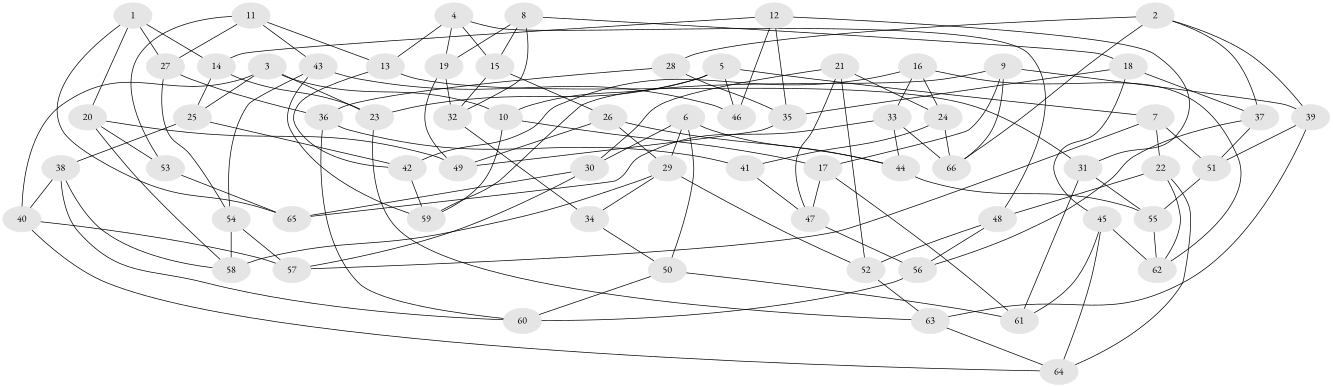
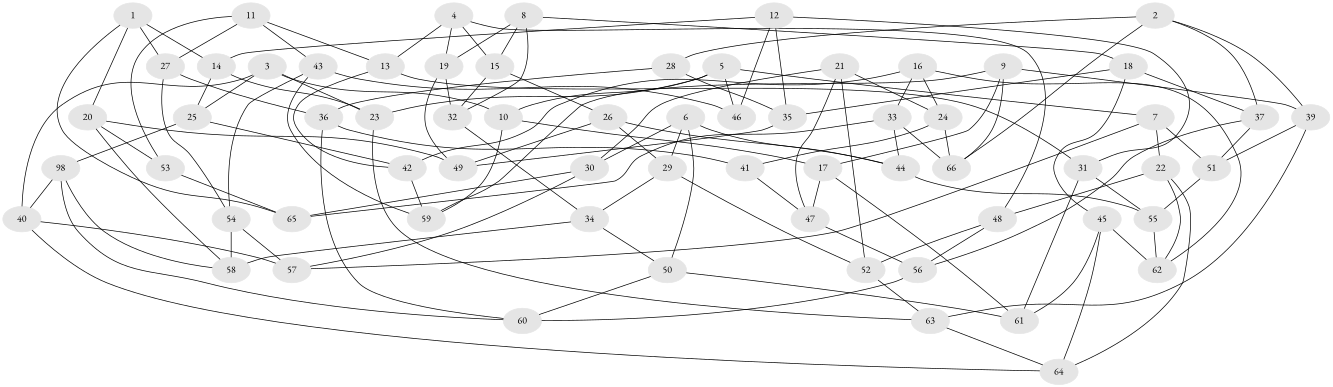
node "38": label "38" -> "98"
edge "29" -- "58": now "34" -- "58"
